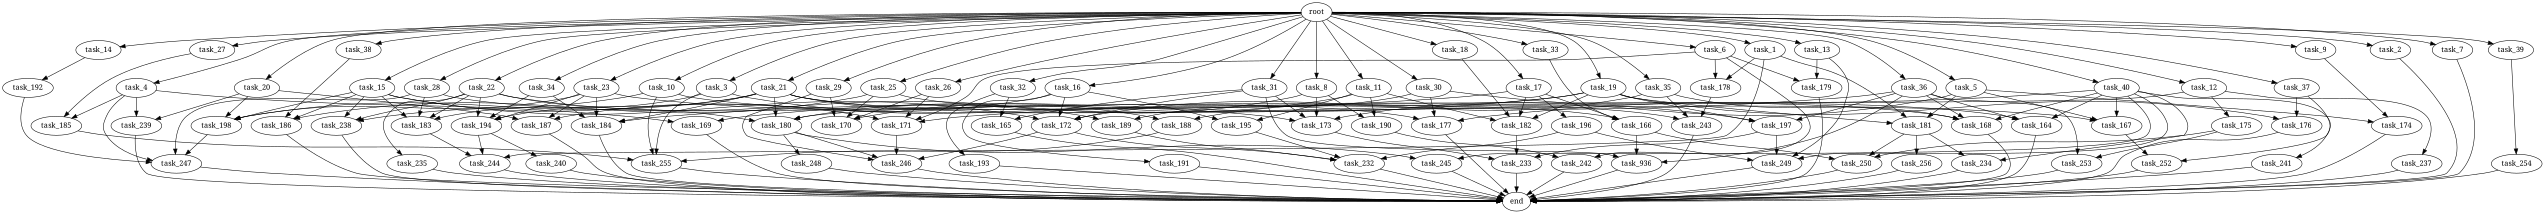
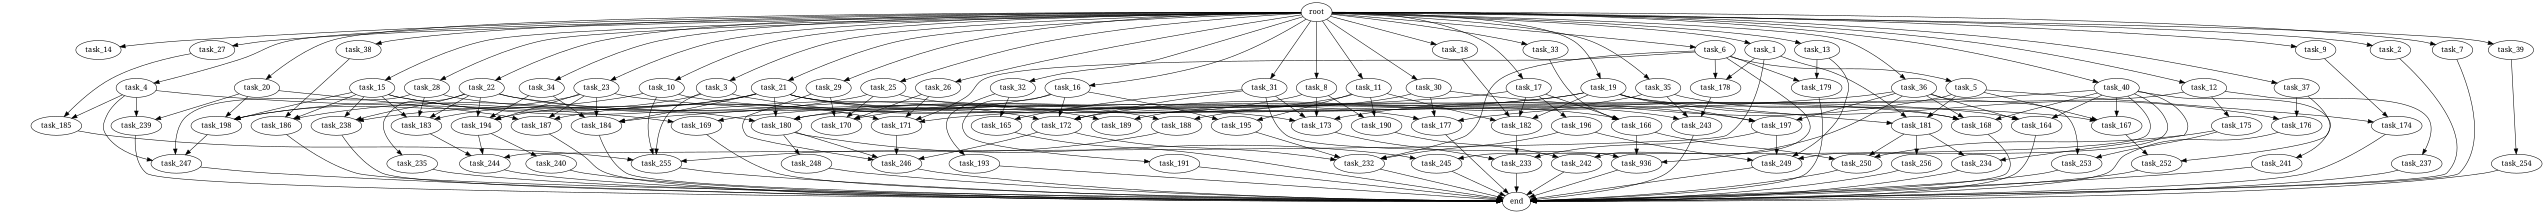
edge "root" -> "task_5": now "task_6" -> "task_5"
node "task_192": removed
edge "task_189" -> "task_232": now "task_6" -> "task_232"
